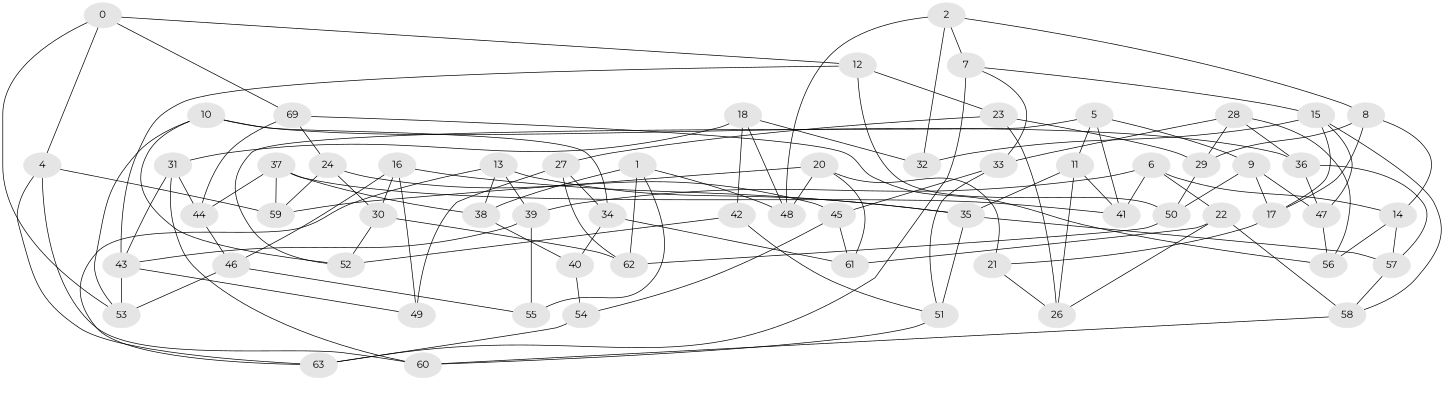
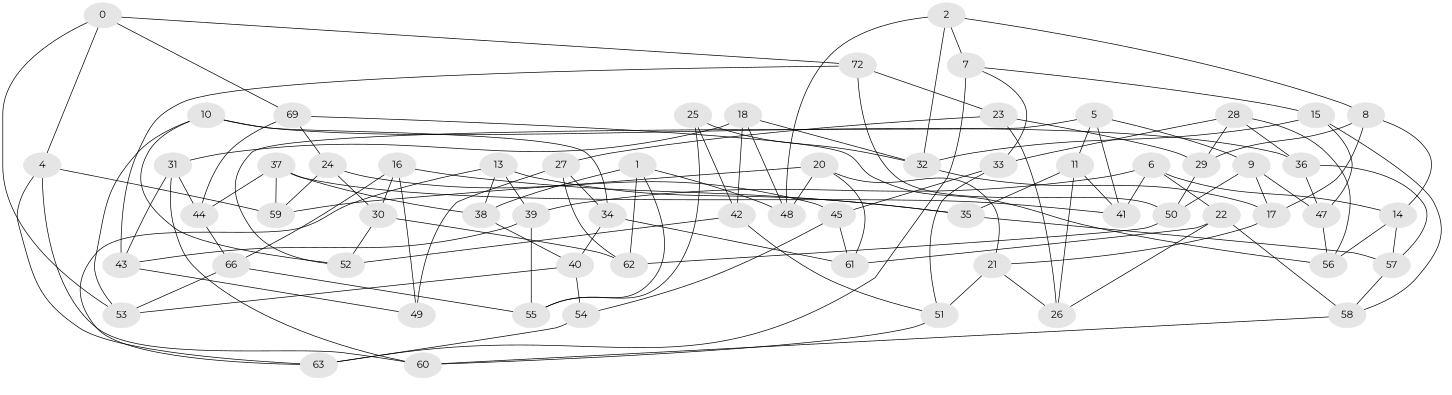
node "12": label "12" -> "72"
node "25": added
edge "15" -- "17": now "32" -- "17"
node "46": label "46" -> "66"
edge "35" -- "51": now "21" -- "51"
edge "43" -- "53": now "40" -- "53"
